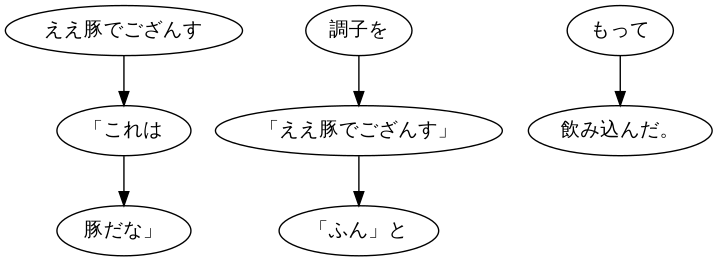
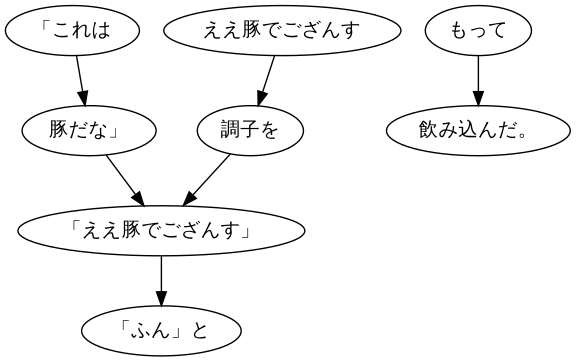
edge "ええ豚でござんす" -> "「これは": now "ええ豚でござんす" -> "調子を"
edge "豚だな」" -> "「ええ豚でござんす」": added
